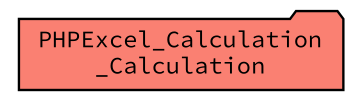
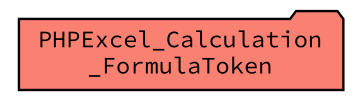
node "PHPExcel_Calculation _Calculation": label "PHPExcel_Calculation _Calculation" -> "PHPExcel_Calculation _FormulaToken"
